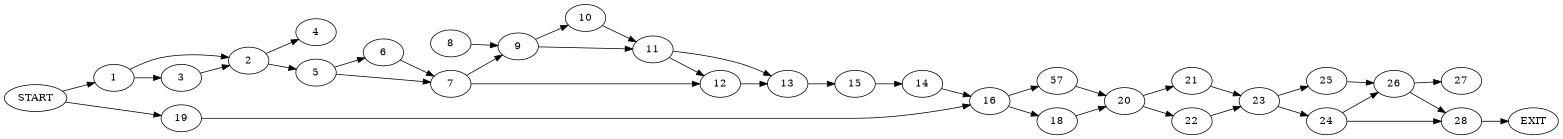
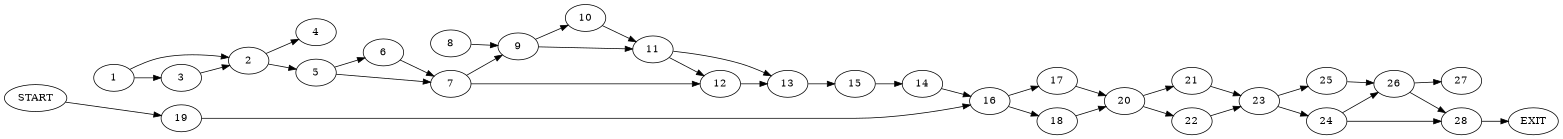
node "57": label "57" -> "17"
edge "START" -> "1": removed
